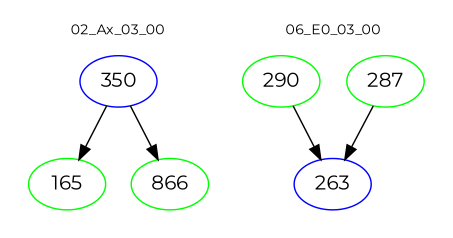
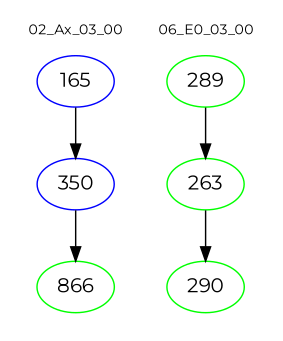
node "287": label "287" -> "289"
edge "350" -> "165": reversed
edge "290" -> "263": reversed
node "165": color green -> blue
node "263": color blue -> green
